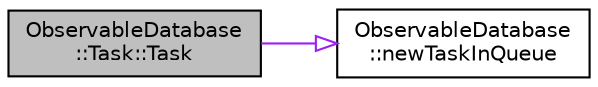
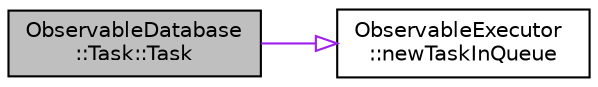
node "ObservableDatabase ::newTaskInQueue": label "ObservableDatabase ::newTaskInQueue" -> "ObservableExecutor ::newTaskInQueue"
